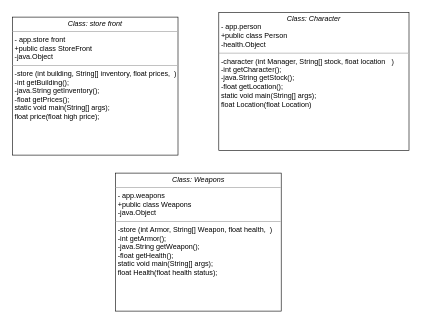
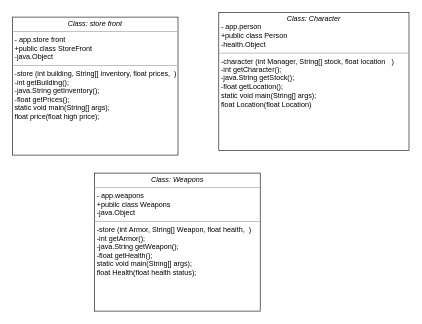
node "Class: Weapons - app.weapons +public class Weapons -java.Object -store (int Armor, String[] Weapon, float health, ) -int getArmor(); -java.String getWeapon(); -float getHealth(); static void main(String[] args); float Health(float health status);": moved (198, 242) -> (177, 242)
